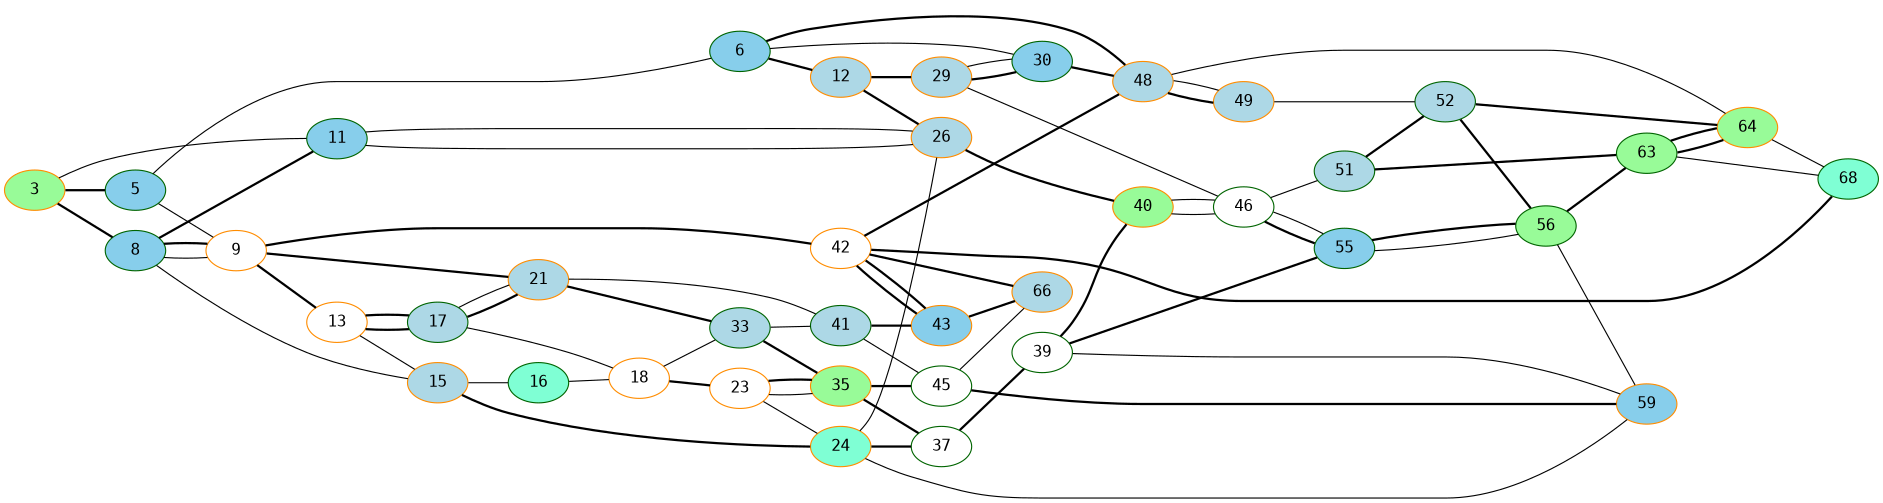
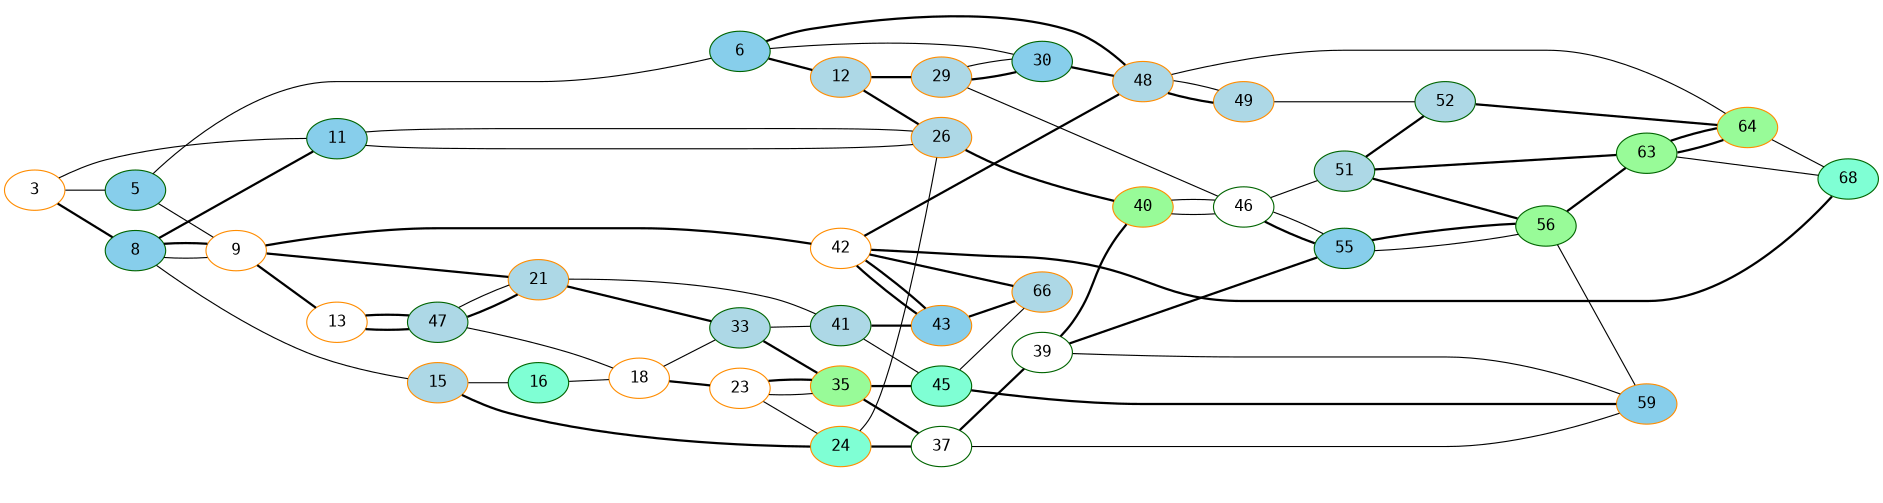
edge "52" -- "56": now "51" -- "56"
node "3": fillcolor palegreen -> white
edge "3" -- "5": style bold -> solid
node "17": label "17" -> "47"
edge "13" -- "15": removed
node "45": fillcolor white -> aquamarine
edge "59" -- "24": now "59" -- "37"
